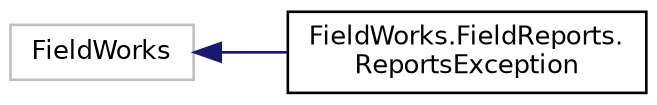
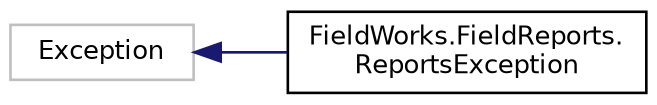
node "FieldWorks": label "FieldWorks" -> "Exception"
